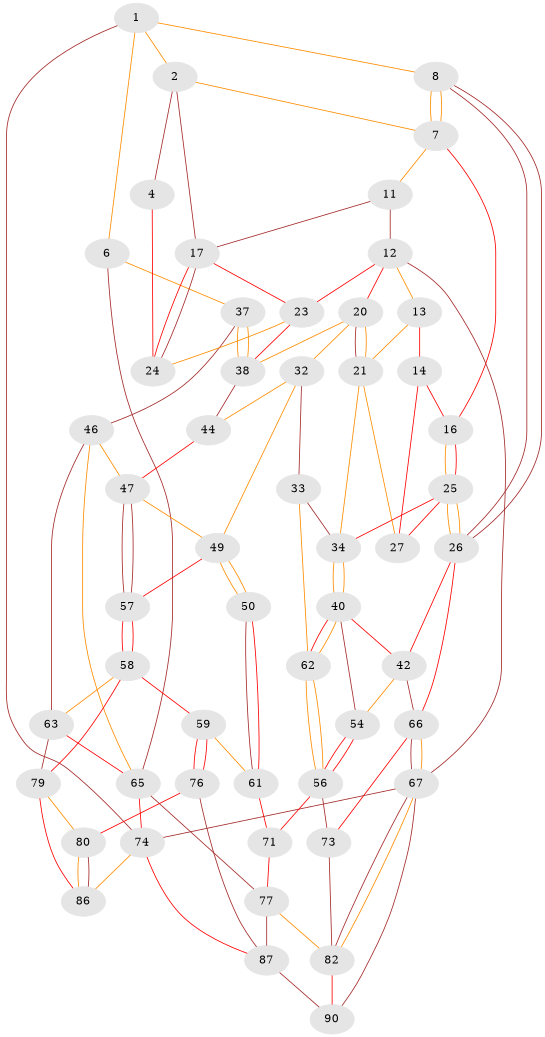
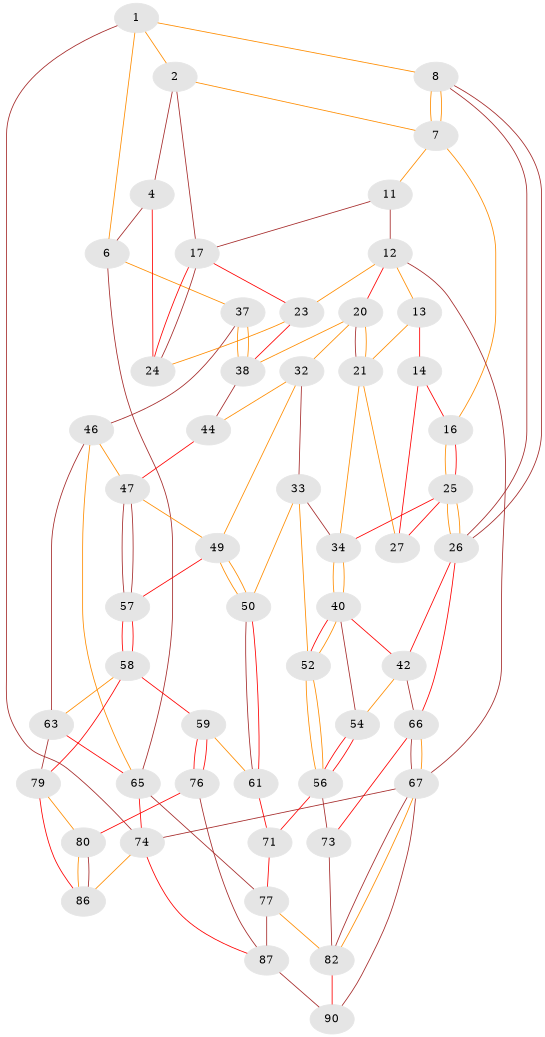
edge "4" -- "6": added
edge "7" -- "16": color red -> darkorange
edge "12" -- "23": color red -> darkorange
edge "33" -- "50": added
node "62": label "62" -> "52"
